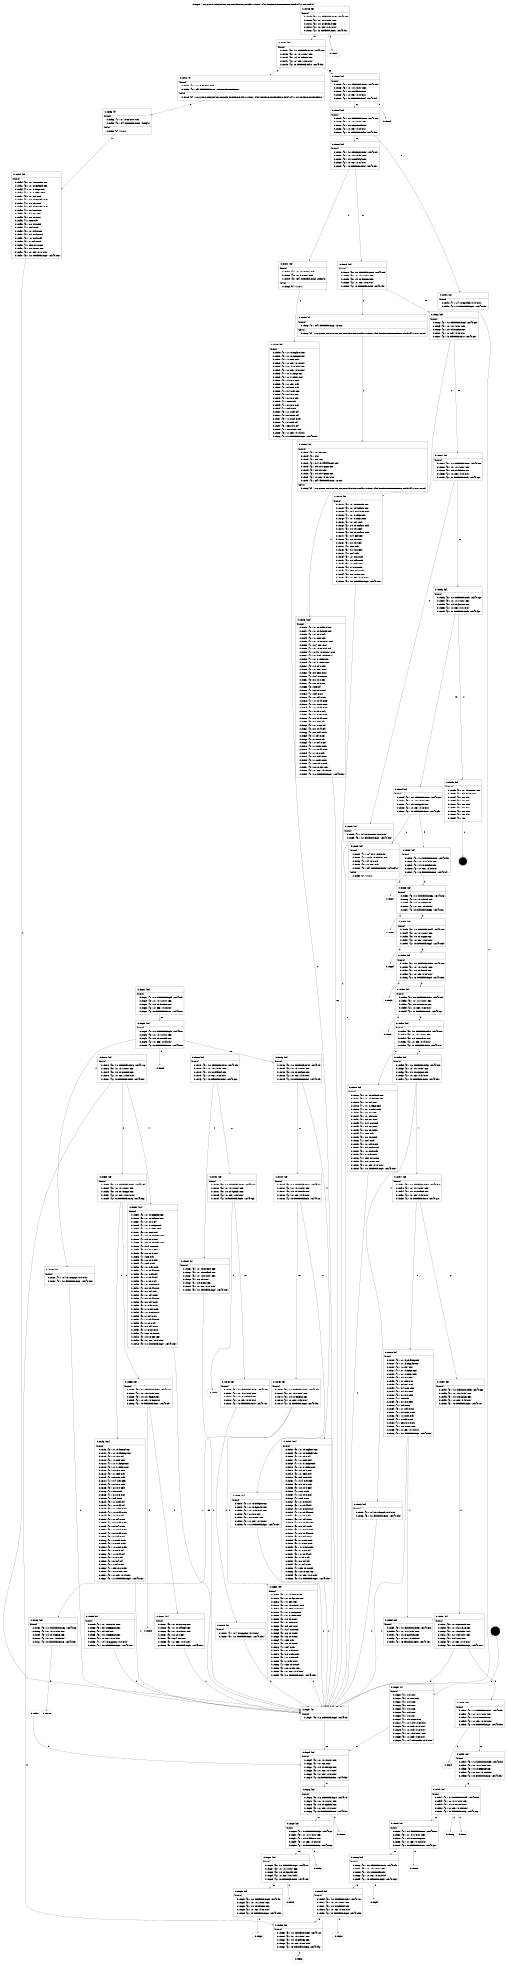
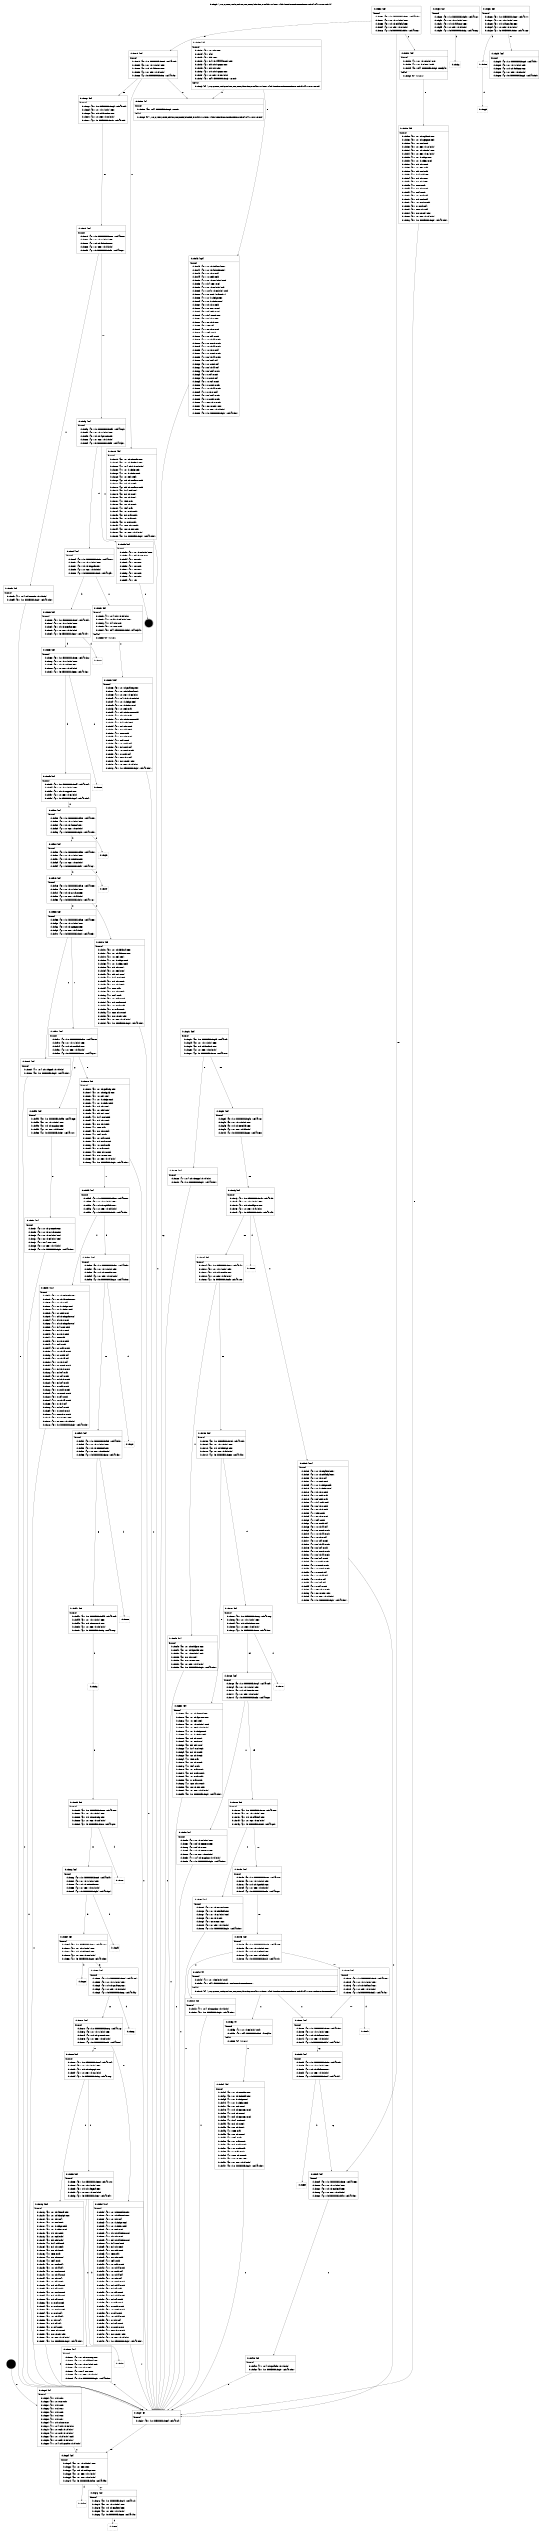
edge "0x4017e7 [25]" -> "0x401f4d [9]": reversed
edge "0x401819 [25]" -> "0x401832 [25]": reversed
edge "0x401dc5 [5]" -> "0x401dca [40]": reversed
edge "0x401864 [25]" -> "0x40244b [95]": now "0x40184b [25]" -> "0x40244b [95]"
node "0x401ce2 [105]": added
node "0x40265f": removed
edge "0x4016ed [25]" -> "0x40228c": now "0x401706 [25]" -> "0x40228c"
edge "0x4016ed [25]" -> "0x4024aa [12]": now "0x4016d4 [25]" -> "0x4024aa [12]"
node "0x4023bb [144]": added
node "0x402298": removed
edge "0x401a71 [25]" -> "0x401a58 [25]": reversed
edge "0x401d57 [27]" -> "0x4019c2 [25]": now "0x4019a9 [25]" -> "0x4019c2 [25]"
node "0x40176a [25]": added
edge "0x401fc8" -> "0x40165f [23]": reversed
edge "0x401676 [22]" -> "0x40168c [22]": removed, label "24"
edge "0x4019f4 [25]" -> "0x401a0d [25]": now "0x4022b6" -> "0x401a0d [25]"
edge "0x4019f4 [25]" -> "0x4022c2": now "0x4019db [25]" -> "0x4022c2"
edge "0x40168c [22]" -> "0x4016a2 [25]": removed, label "24"
edge "0x4016bb [25]" -> "0x40266b": now "0x401b13" -> "0x40266b"
edge "0x4017b5 [25]" -> "0x4017ce [25]": added, label "17"
